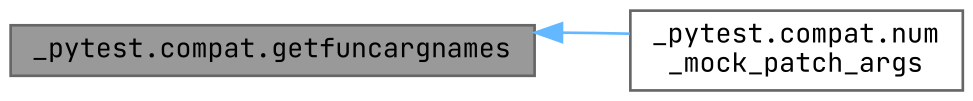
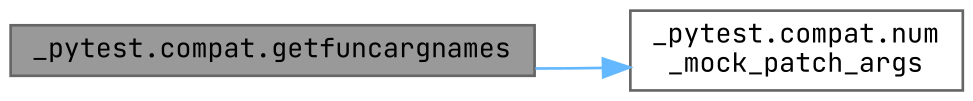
edge "_pytest.compat.num _mock_patch_args" -> "_pytest.compat.getfuncargnames": reversed
